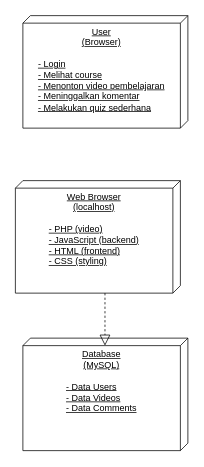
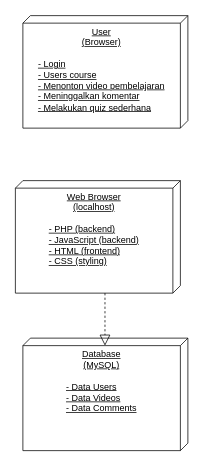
node "User (Browser) - Login - Melihat course - Menonton video pembelajaran - Meninggalkan komentar - Melakukan quiz sederhana": label "User (Browser) - Login - Melihat course - Menonton video pembelajaran - Meninggalkan komentar - Melakukan quiz sederhana" -> "User (Browser) - Login - Users course - Menonton video pembelajaran - Meninggalkan komentar - Melakukan quiz sederhana"
node "Web Browser (localhost) - PHP (video) - JavaScript (backend) - HTML (frontend) - CSS (styling)": label "Web Browser (localhost) - PHP (video) - JavaScript (backend) - HTML (frontend) - CSS (styling)" -> "Web Browser (localhost) - PHP (backend) - JavaScript (backend) - HTML (frontend) - CSS (styling)"
